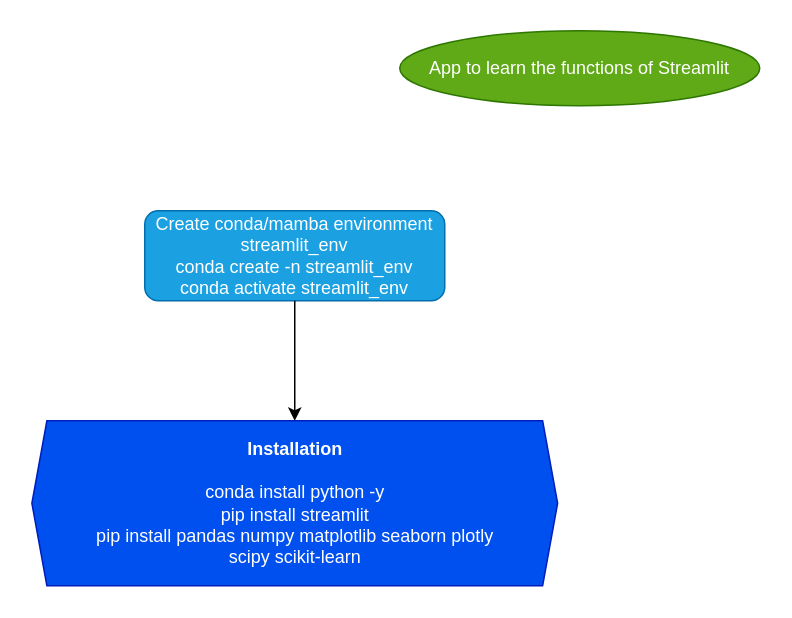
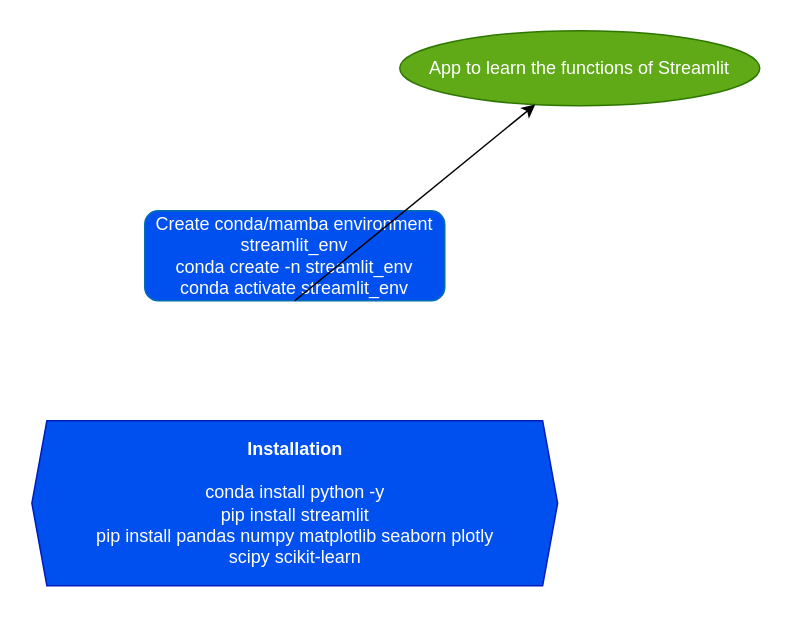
node "Create conda/mamba environment streamlit_env conda create -n streamlit_env conda activate streamlit_env": fillcolor #1ba1e2 -> #0050ef
edge "Create conda/mamba environment streamlit_env conda create -n streamlit_env conda activate streamlit_env" -> "Installation conda install python -y pip install streamlit pip install pandas numpy matplotlib seaborn plotly scipy scikit-learn": now "Create conda/mamba environment streamlit_env conda create -n streamlit_env conda activate streamlit_env" -> "App to learn the functions of Streamlit"
